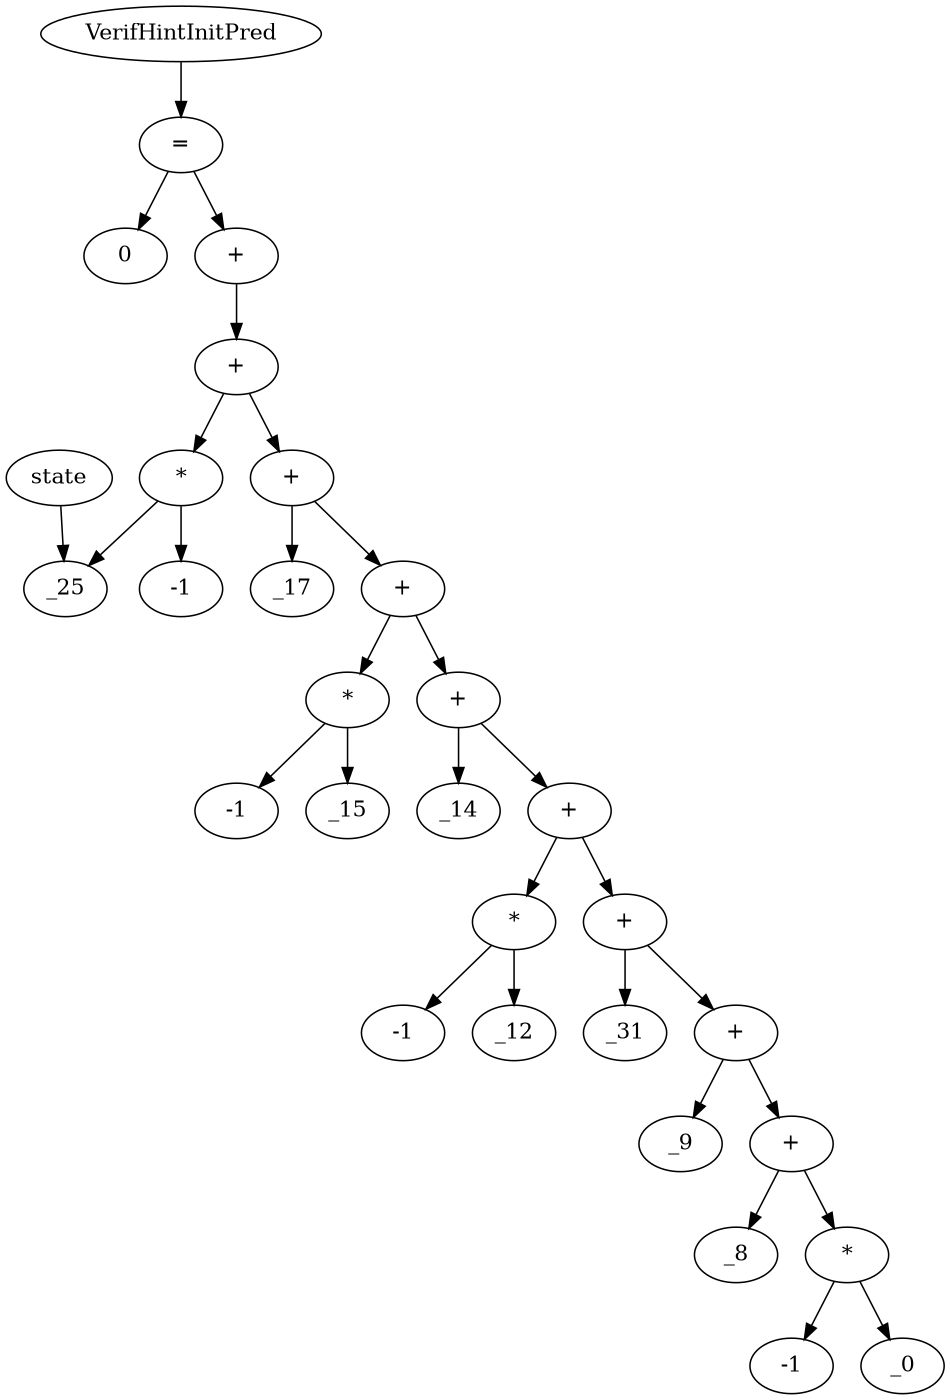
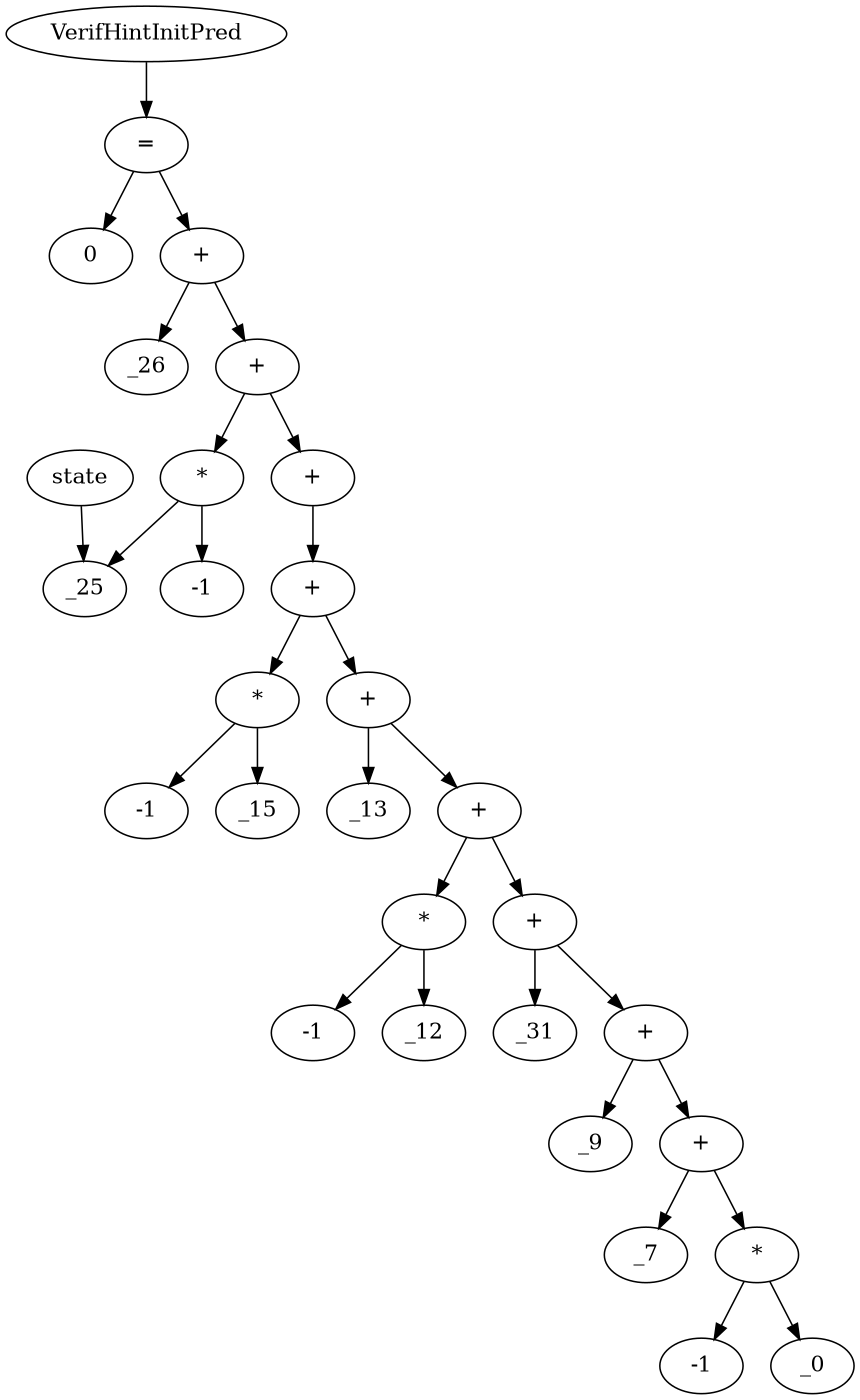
node "_26": added
node "_17": removed
node "_14": label "_14" -> "_13"
node "_8": label "_8" -> "_7"
